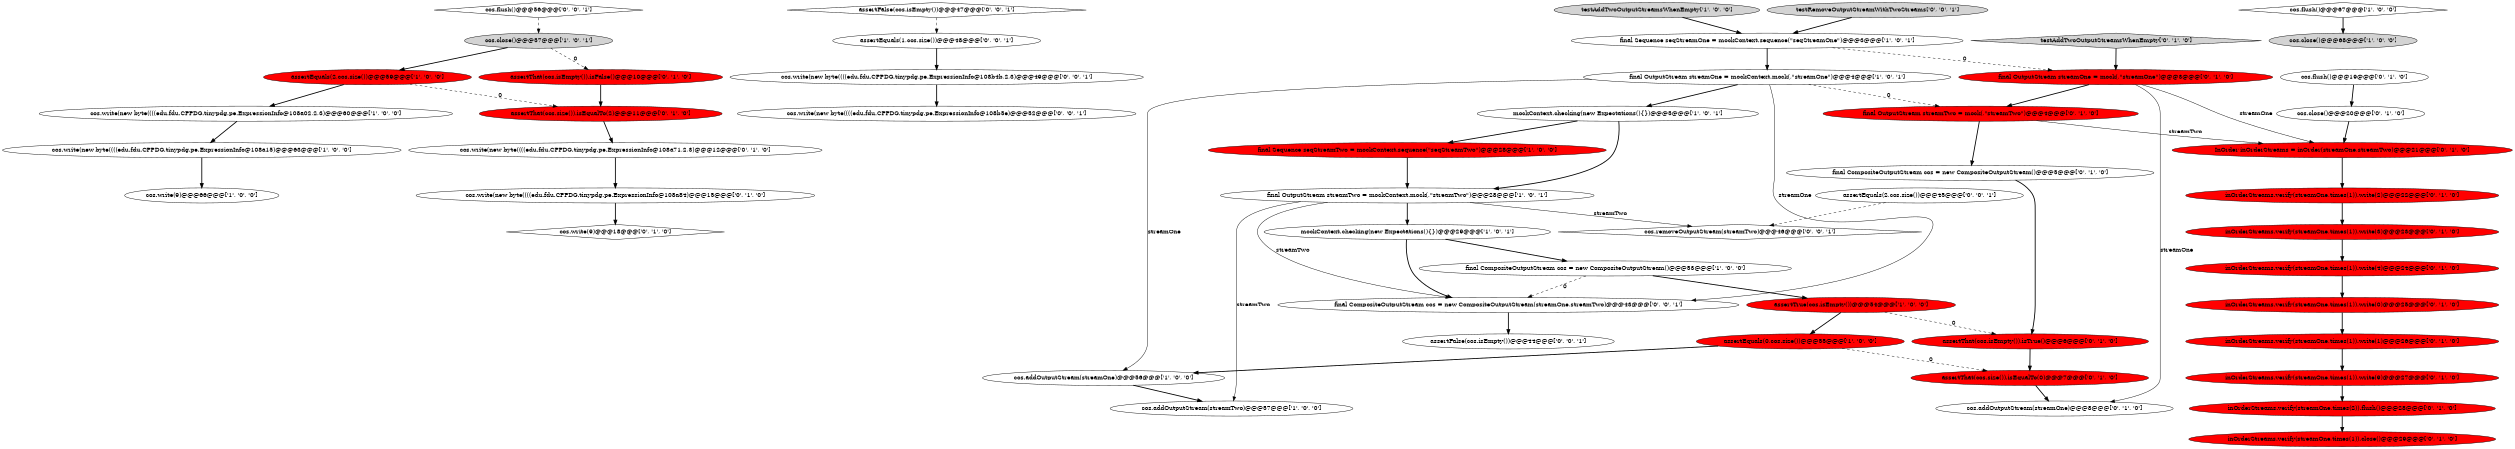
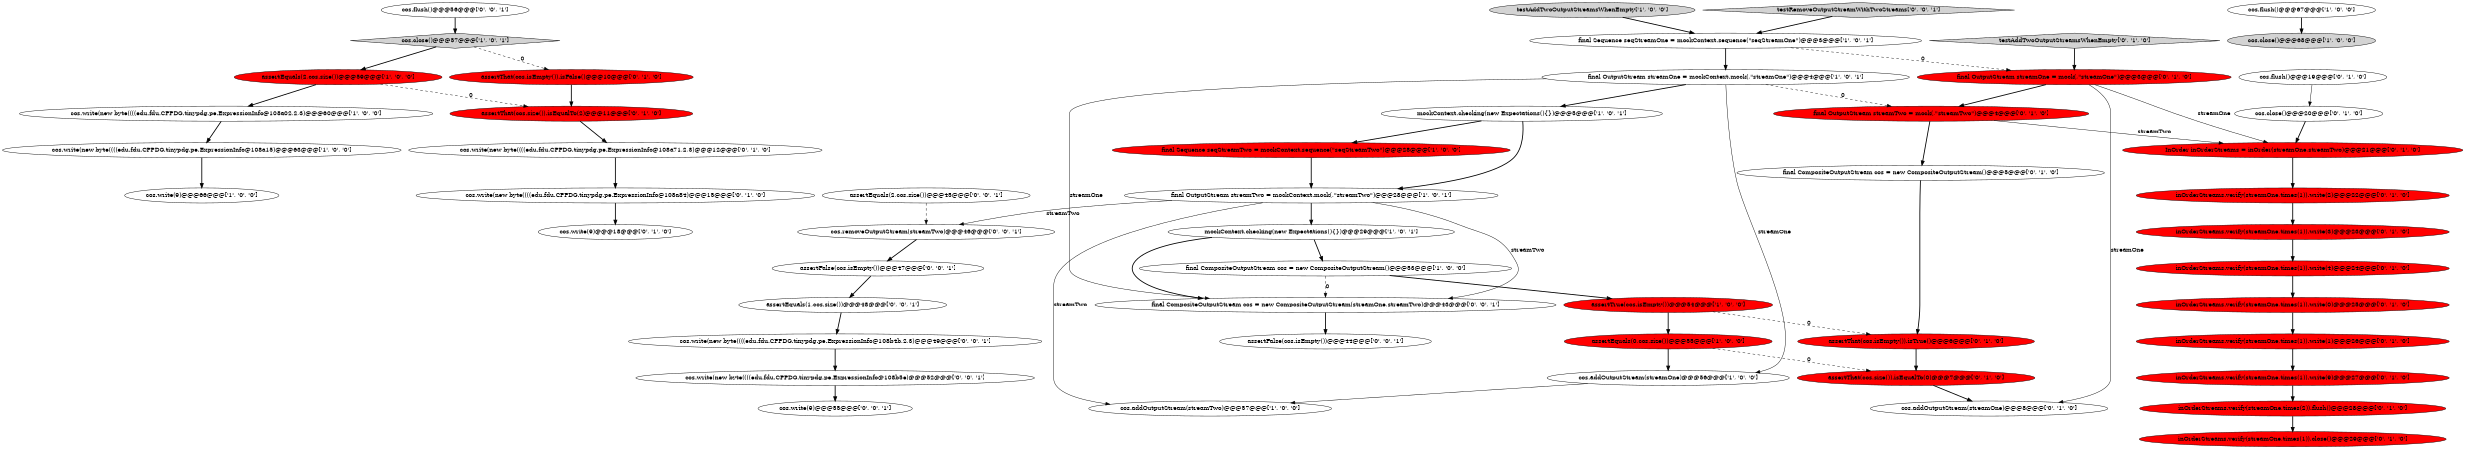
node "cos.flush()@@@56@@@['0', '0', '1']": shape diamond -> ellipse
node "assertFalse(cos.isEmpty())@@@47@@@['0', '0', '1']": shape diamond -> ellipse
node "testRemoveOutputStreamWithTwoStreams['0', '0', '1']": shape ellipse -> diamond
node "cos.flush()@@@67@@@['1', '0', '0']": shape diamond -> ellipse
edge "cos.flush()@@@56@@@['0', '0', '1']" -> "cos.close()@@@57@@@['1', '0', '1']": style dashed -> bold
edge "assertFalse(cos.isEmpty())@@@47@@@['0', '0', '1']" -> "assertEquals(1,cos.size())@@@48@@@['0', '0', '1']": style dashed -> bold
node "cos.close()@@@57@@@['1', '0', '1']": shape ellipse -> diamond
edge "cos.flush()@@@19@@@['0', '1', '0']" -> "cos.close()@@@20@@@['0', '1', '0']": style bold -> solid
node "cos.write(9)@@@18@@@['0', '1', '0']": shape diamond -> ellipse
node "cos.removeOutputStream(streamTwo)@@@46@@@['0', '0', '1']": shape diamond -> ellipse
edge "cos.removeOutputStream(streamTwo)@@@46@@@['0', '0', '1']" -> "assertFalse(cos.isEmpty())@@@47@@@['0', '0', '1']": added
edge "cos.addOutputStream(streamOne)@@@56@@@['1', '0', '0']" -> "cos.addOutputStream(streamTwo)@@@57@@@['1', '0', '0']": style bold -> solid
node "cos.write(9)@@@55@@@['0', '0', '1']": added
